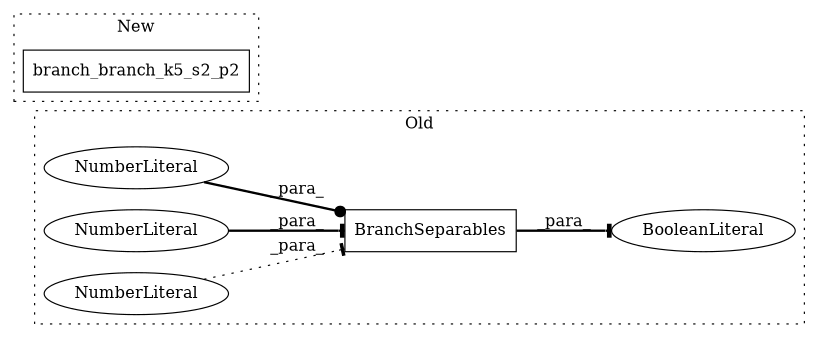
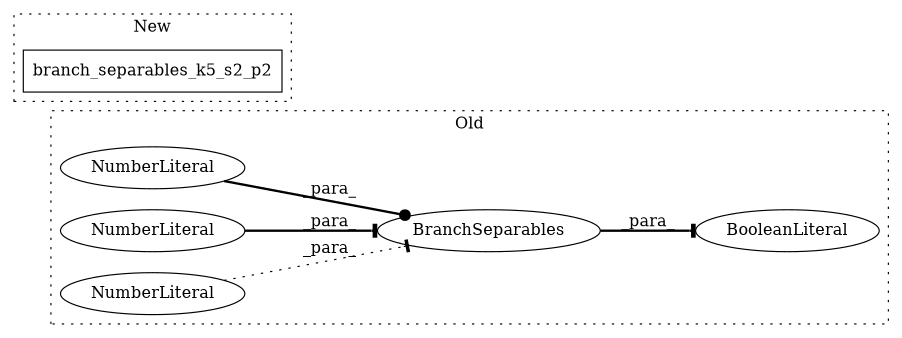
node "branch_branch_k5_s2_p2": label "branch_branch_k5_s2_p2" -> "branch_separables_k5_s2_p2"
node "BranchSeparables": shape box -> ellipse
